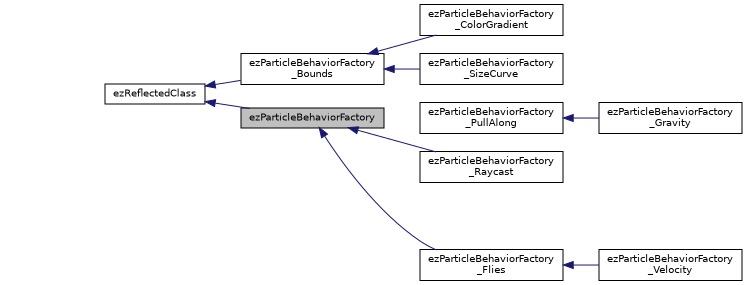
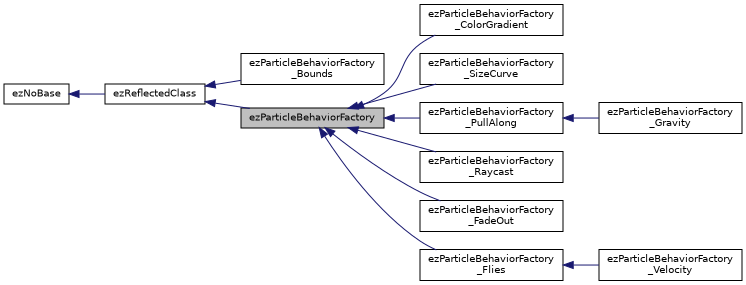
edge "ezParticleBehaviorFactory _ColorGradient" -> "ezParticleBehaviorFactory _Bounds": now "ezParticleBehaviorFactory _ColorGradient" -> "ezParticleBehaviorFactory"
edge "ezParticleBehaviorFactory _SizeCurve" -> "ezParticleBehaviorFactory _Bounds": now "ezParticleBehaviorFactory _SizeCurve" -> "ezParticleBehaviorFactory"
node "ezNoBase": added
edge "ezParticleBehaviorFactory _PullAlong" -> "ezParticleBehaviorFactory": added
node "ezParticleBehaviorFactory _FadeOut": added
